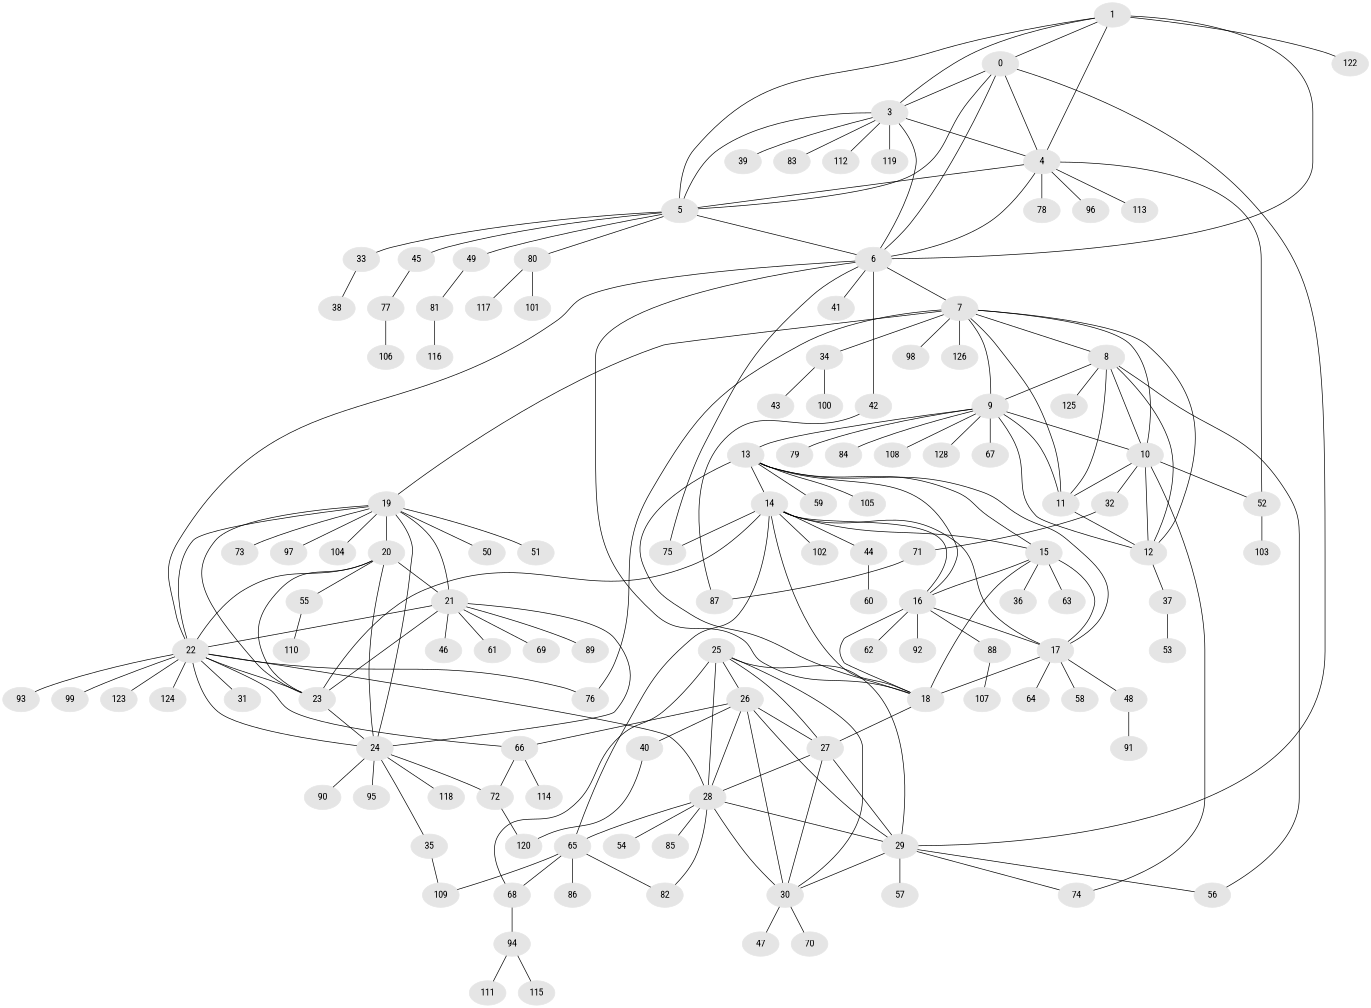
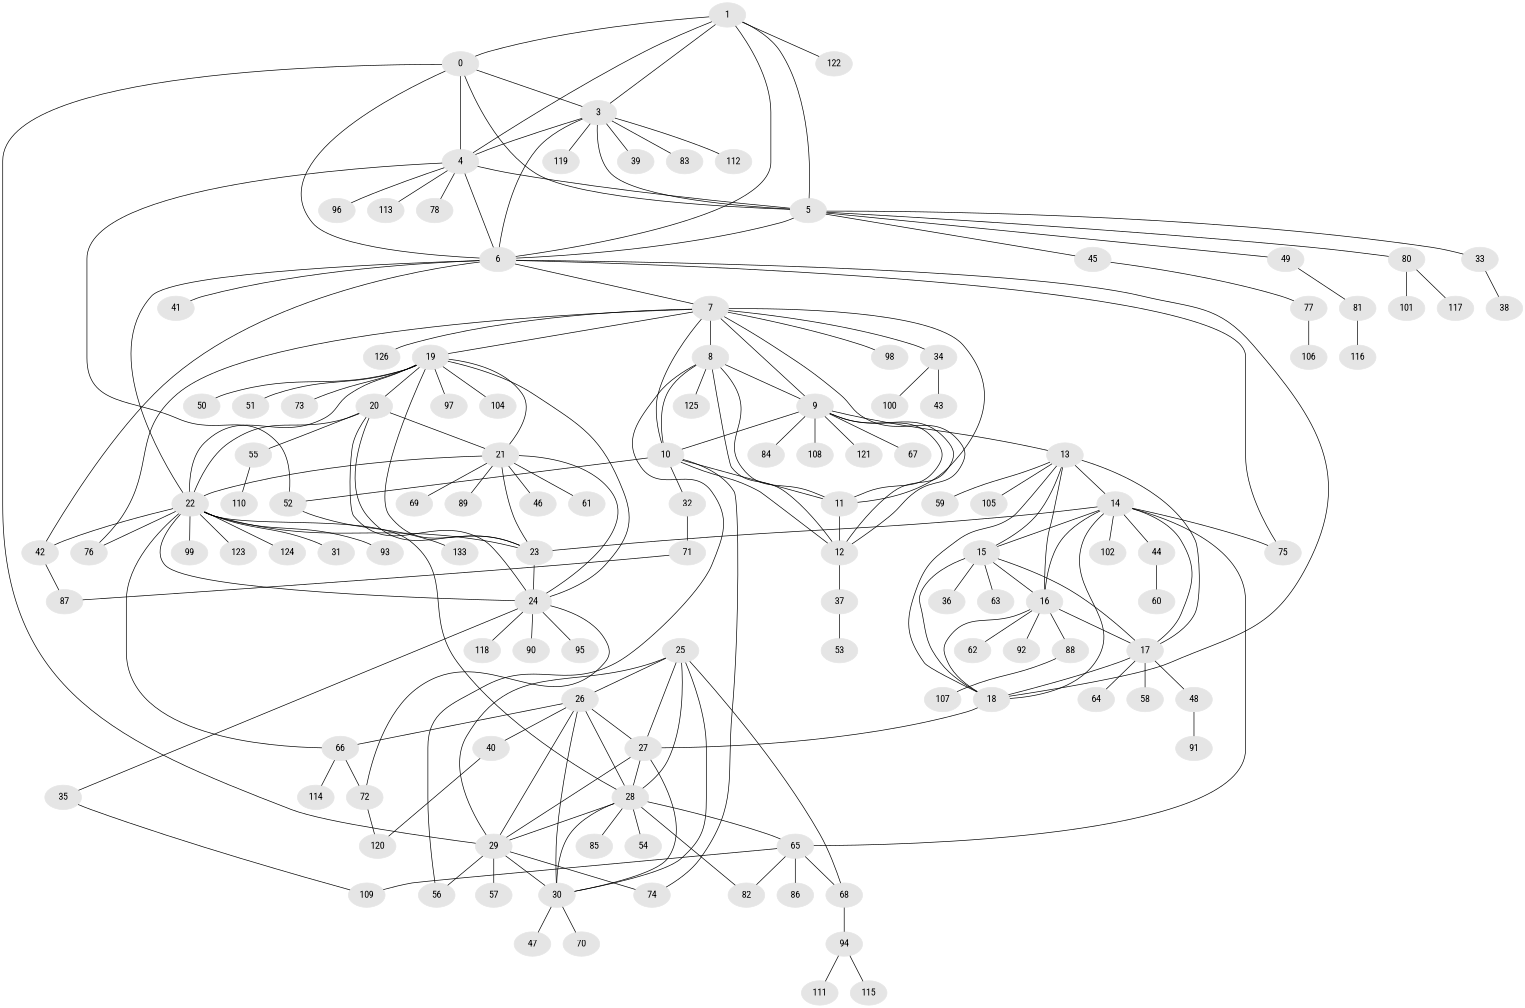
node "79": removed
node "128": label "128" -> "121"
edge "22" -- "42": added
node "103": label "103" -> "133"
